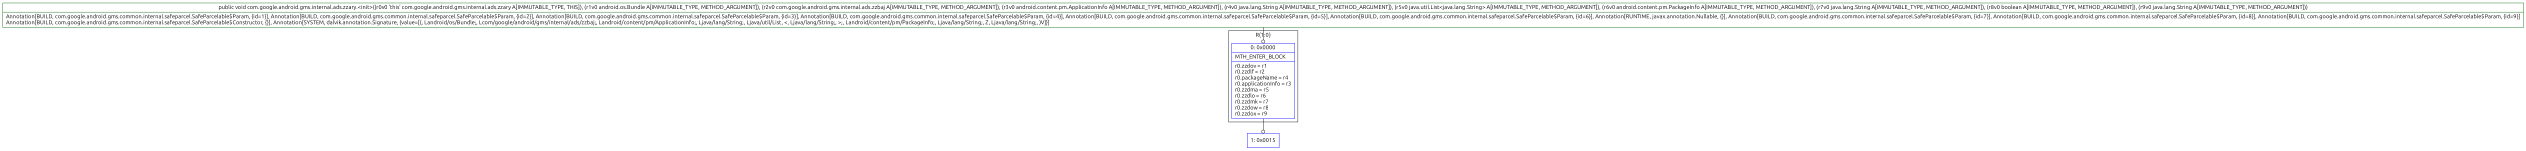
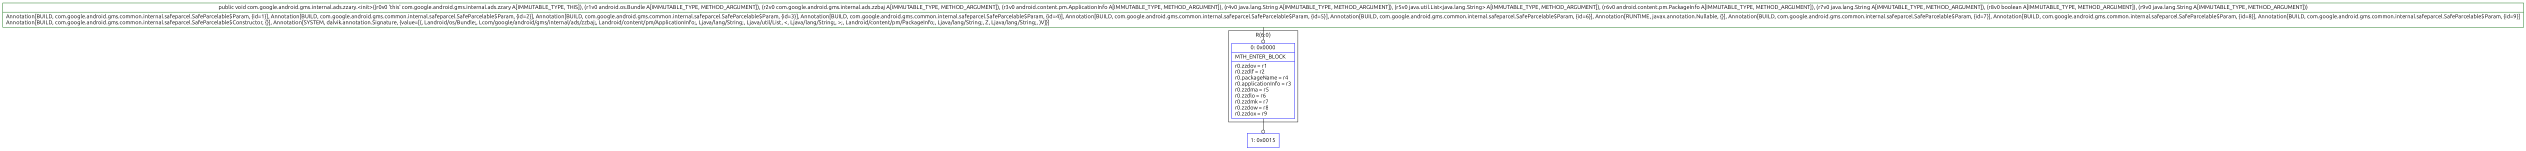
cluster "R(1:0)": label "R(1:0)" -> "R(6:0)"
